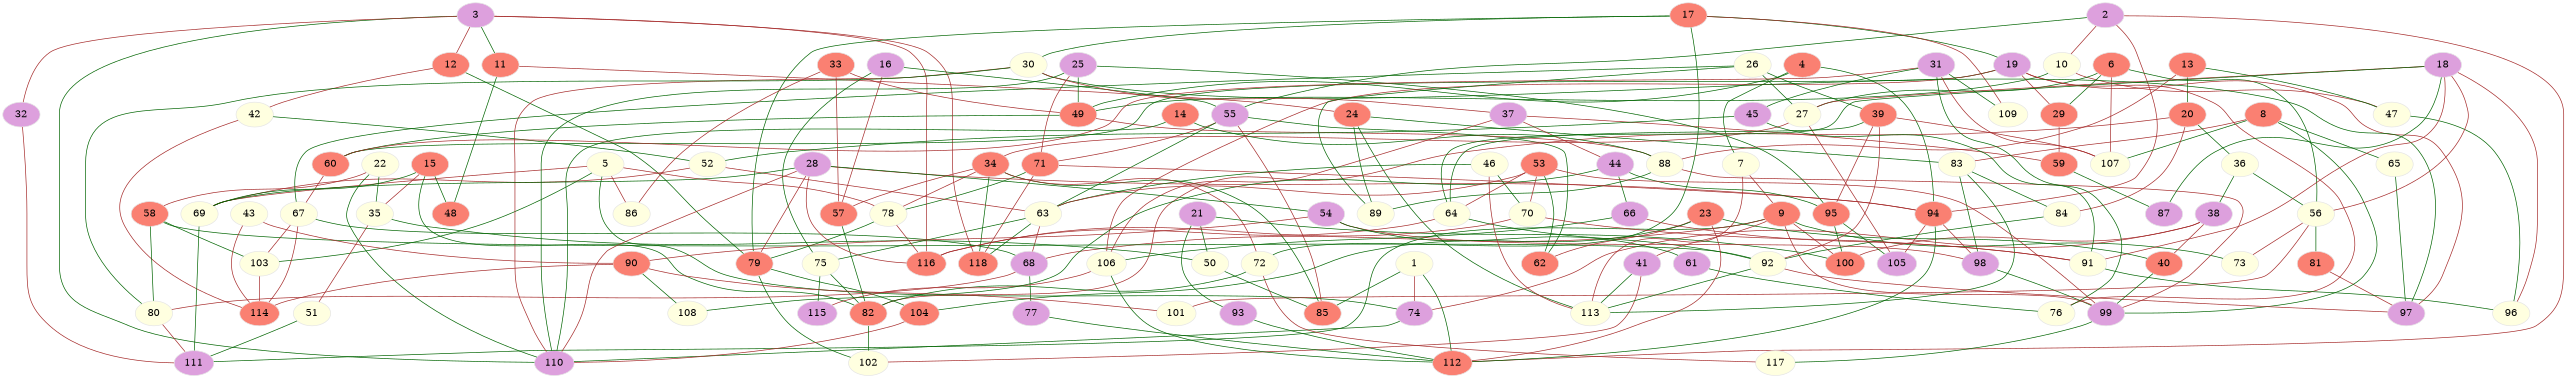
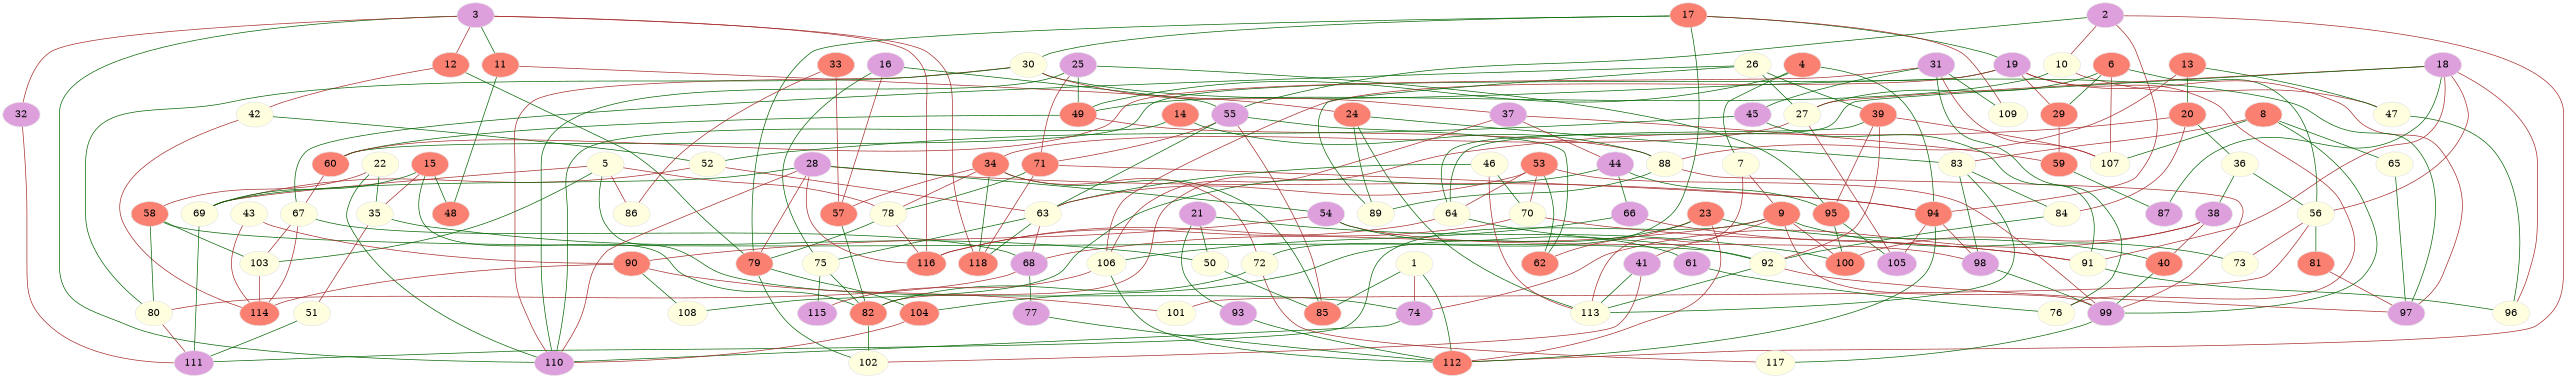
edge "33" -- "49": removed
